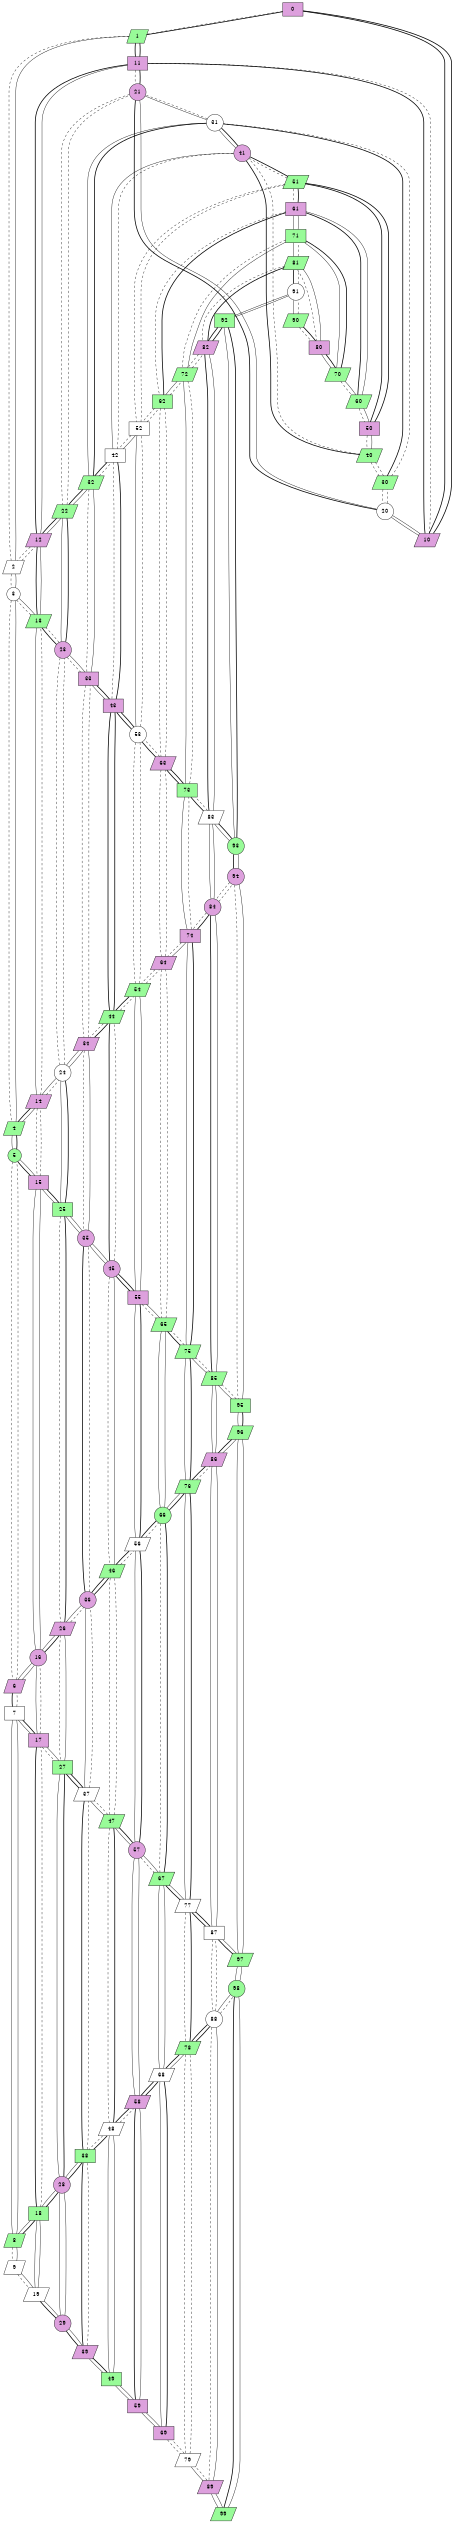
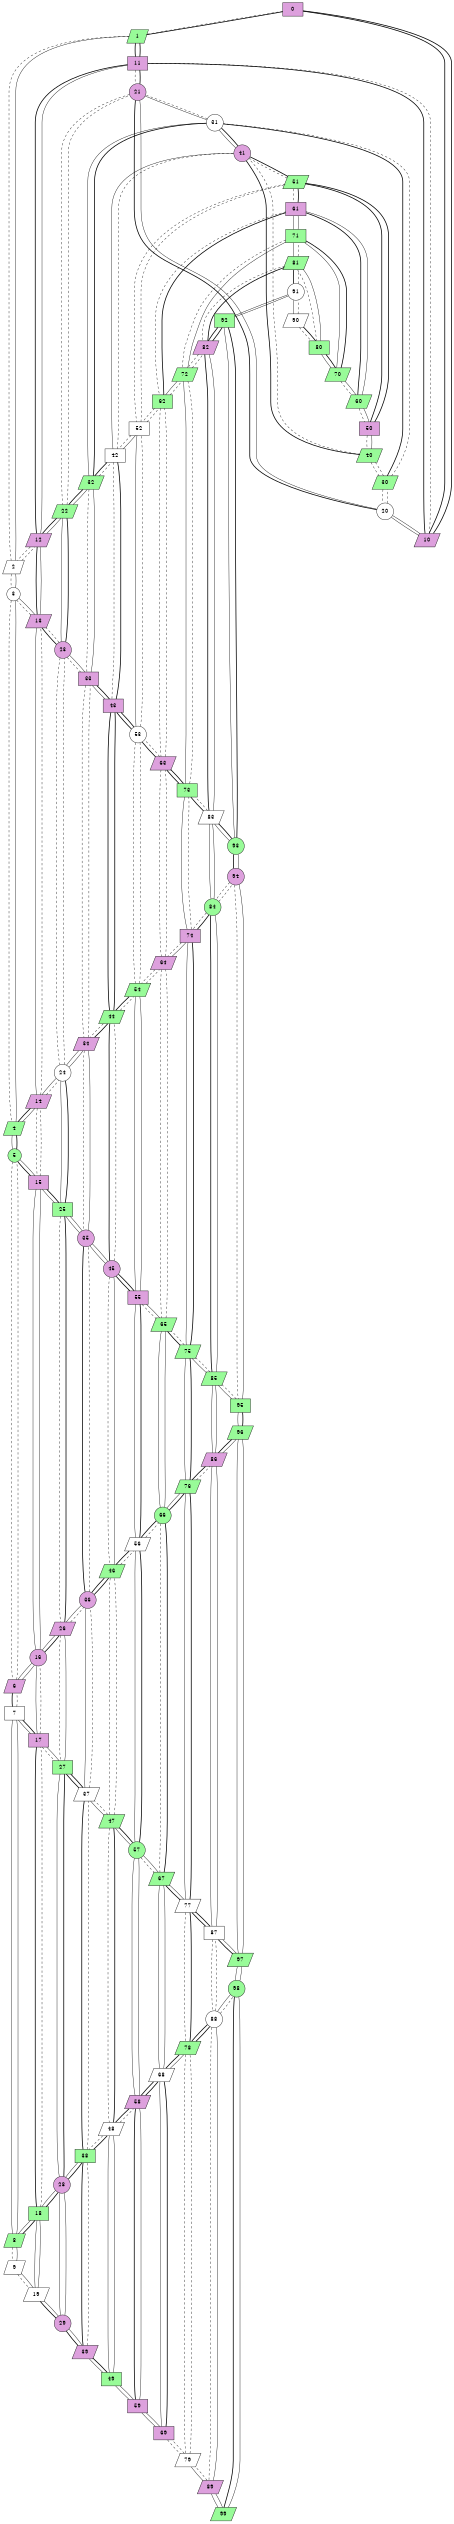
node "90": fillcolor palegreen -> white
node "80": fillcolor plum -> palegreen
node "13": fillcolor palegreen -> plum
node "84": fillcolor plum -> palegreen
node "57": fillcolor plum -> palegreen
